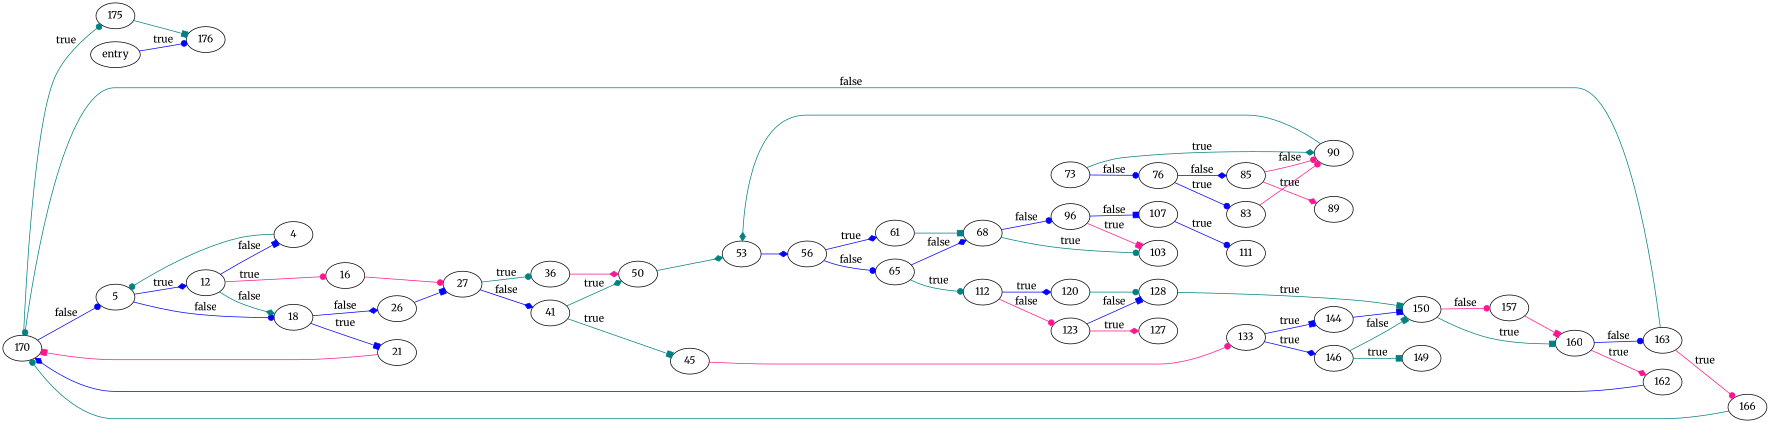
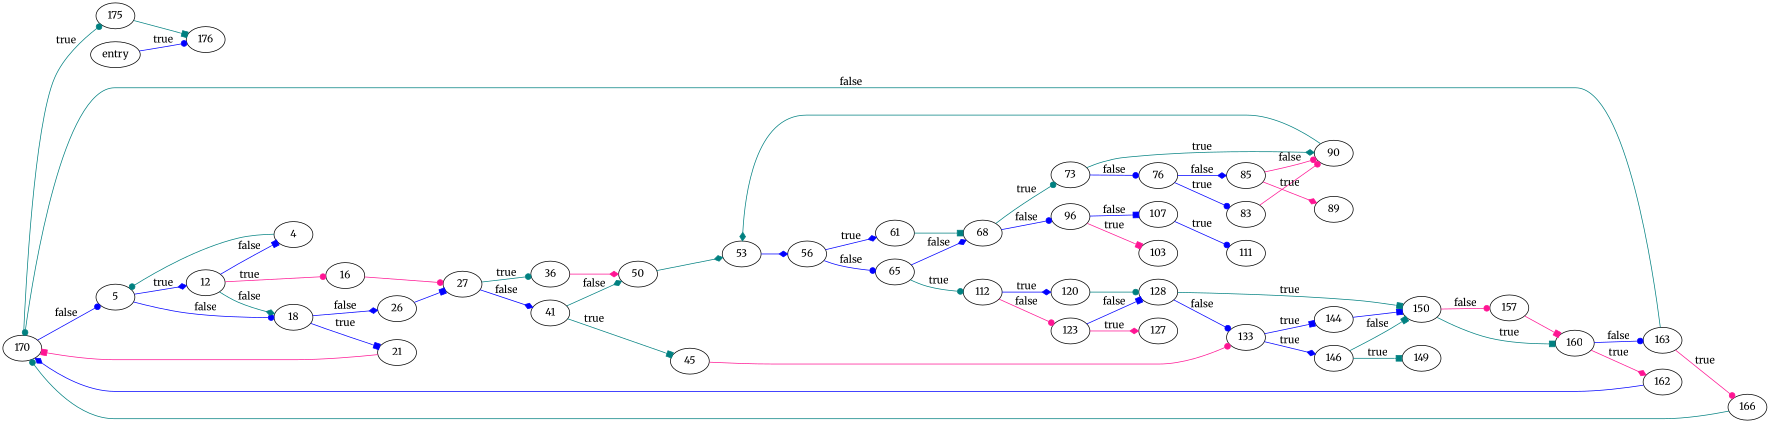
edge "68" -> "103": now "68" -> "73"
edge "41" -> "50": label "true" -> "false"
edge "128" -> "133": added, label "false"
